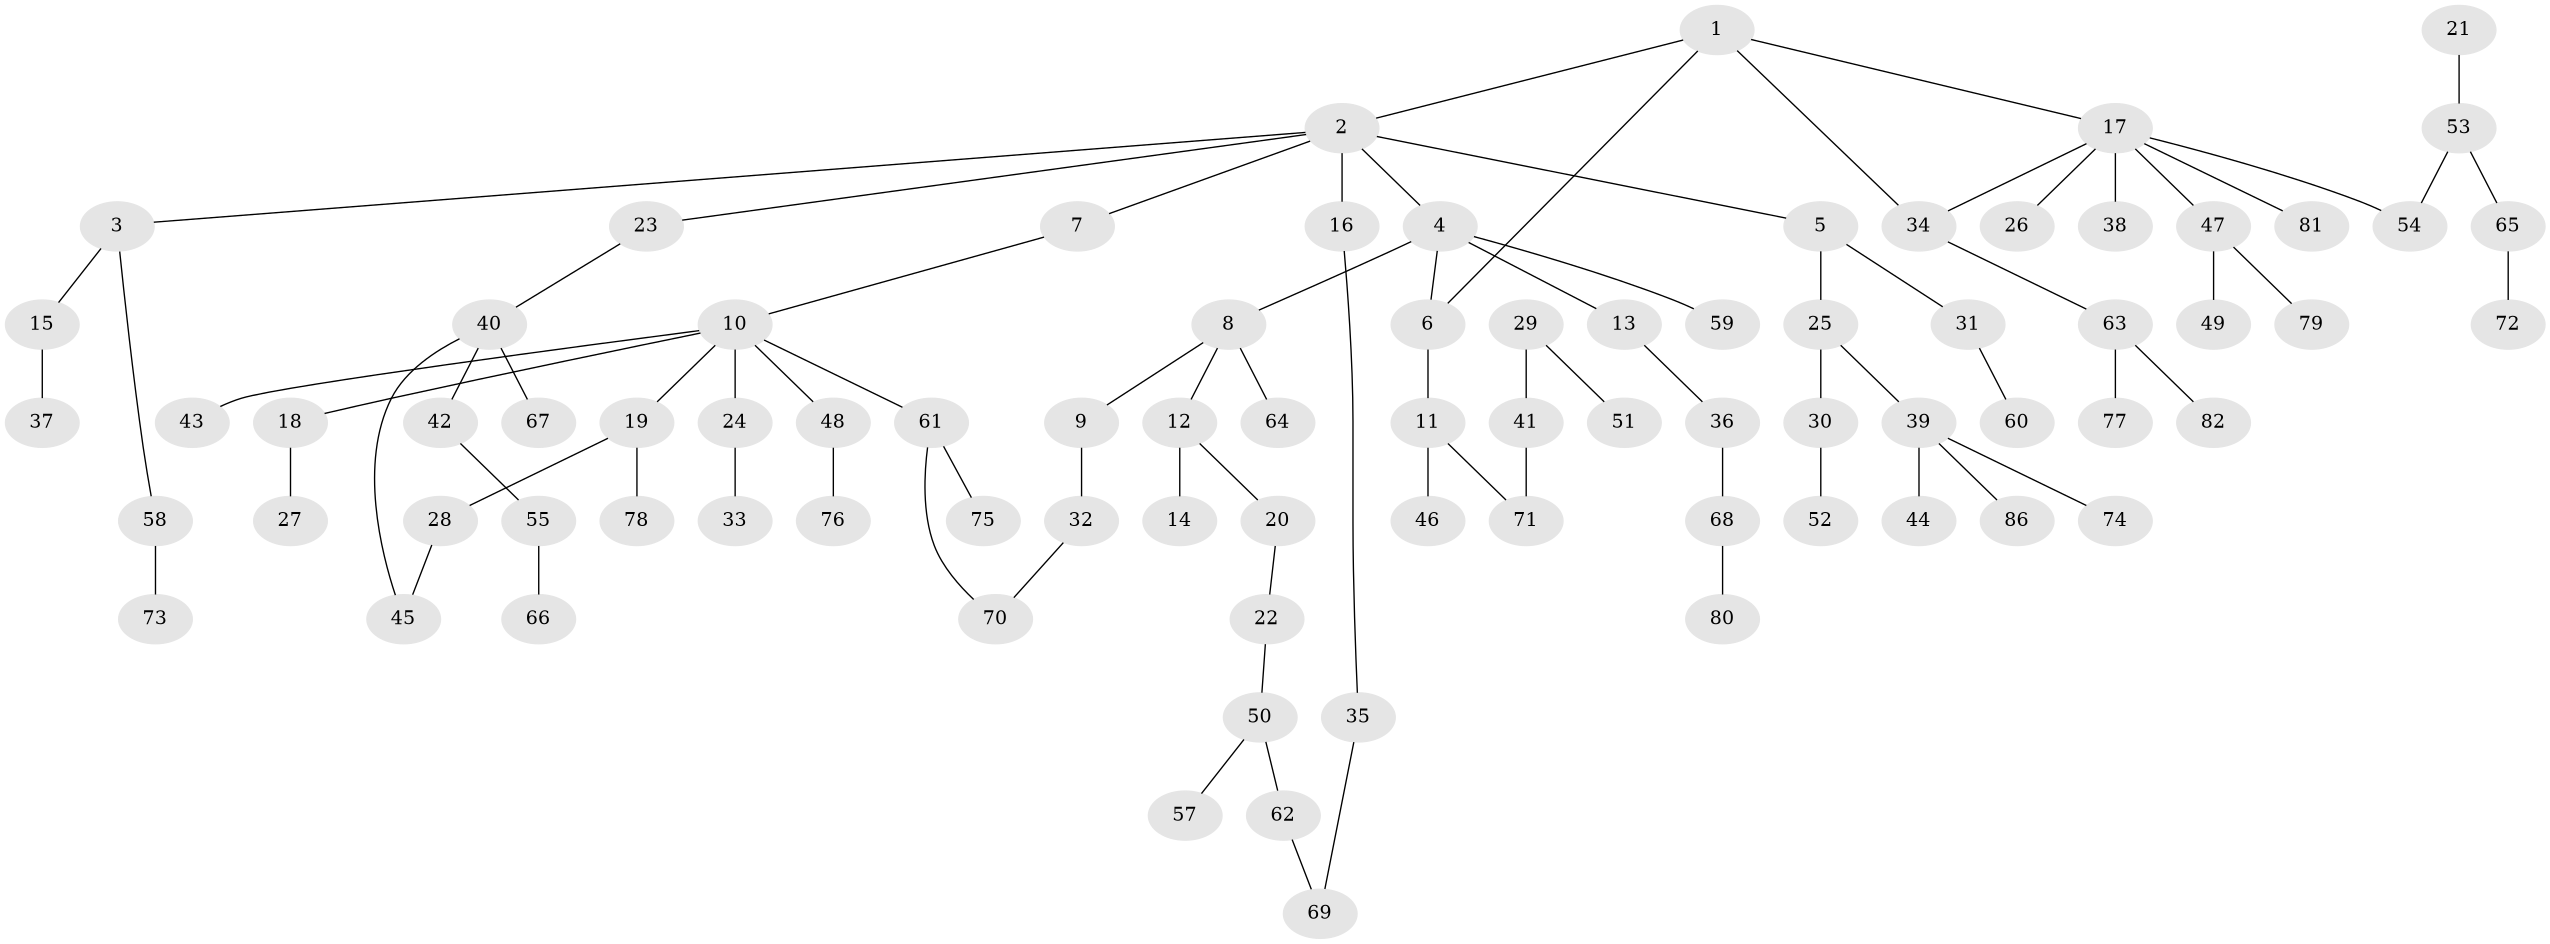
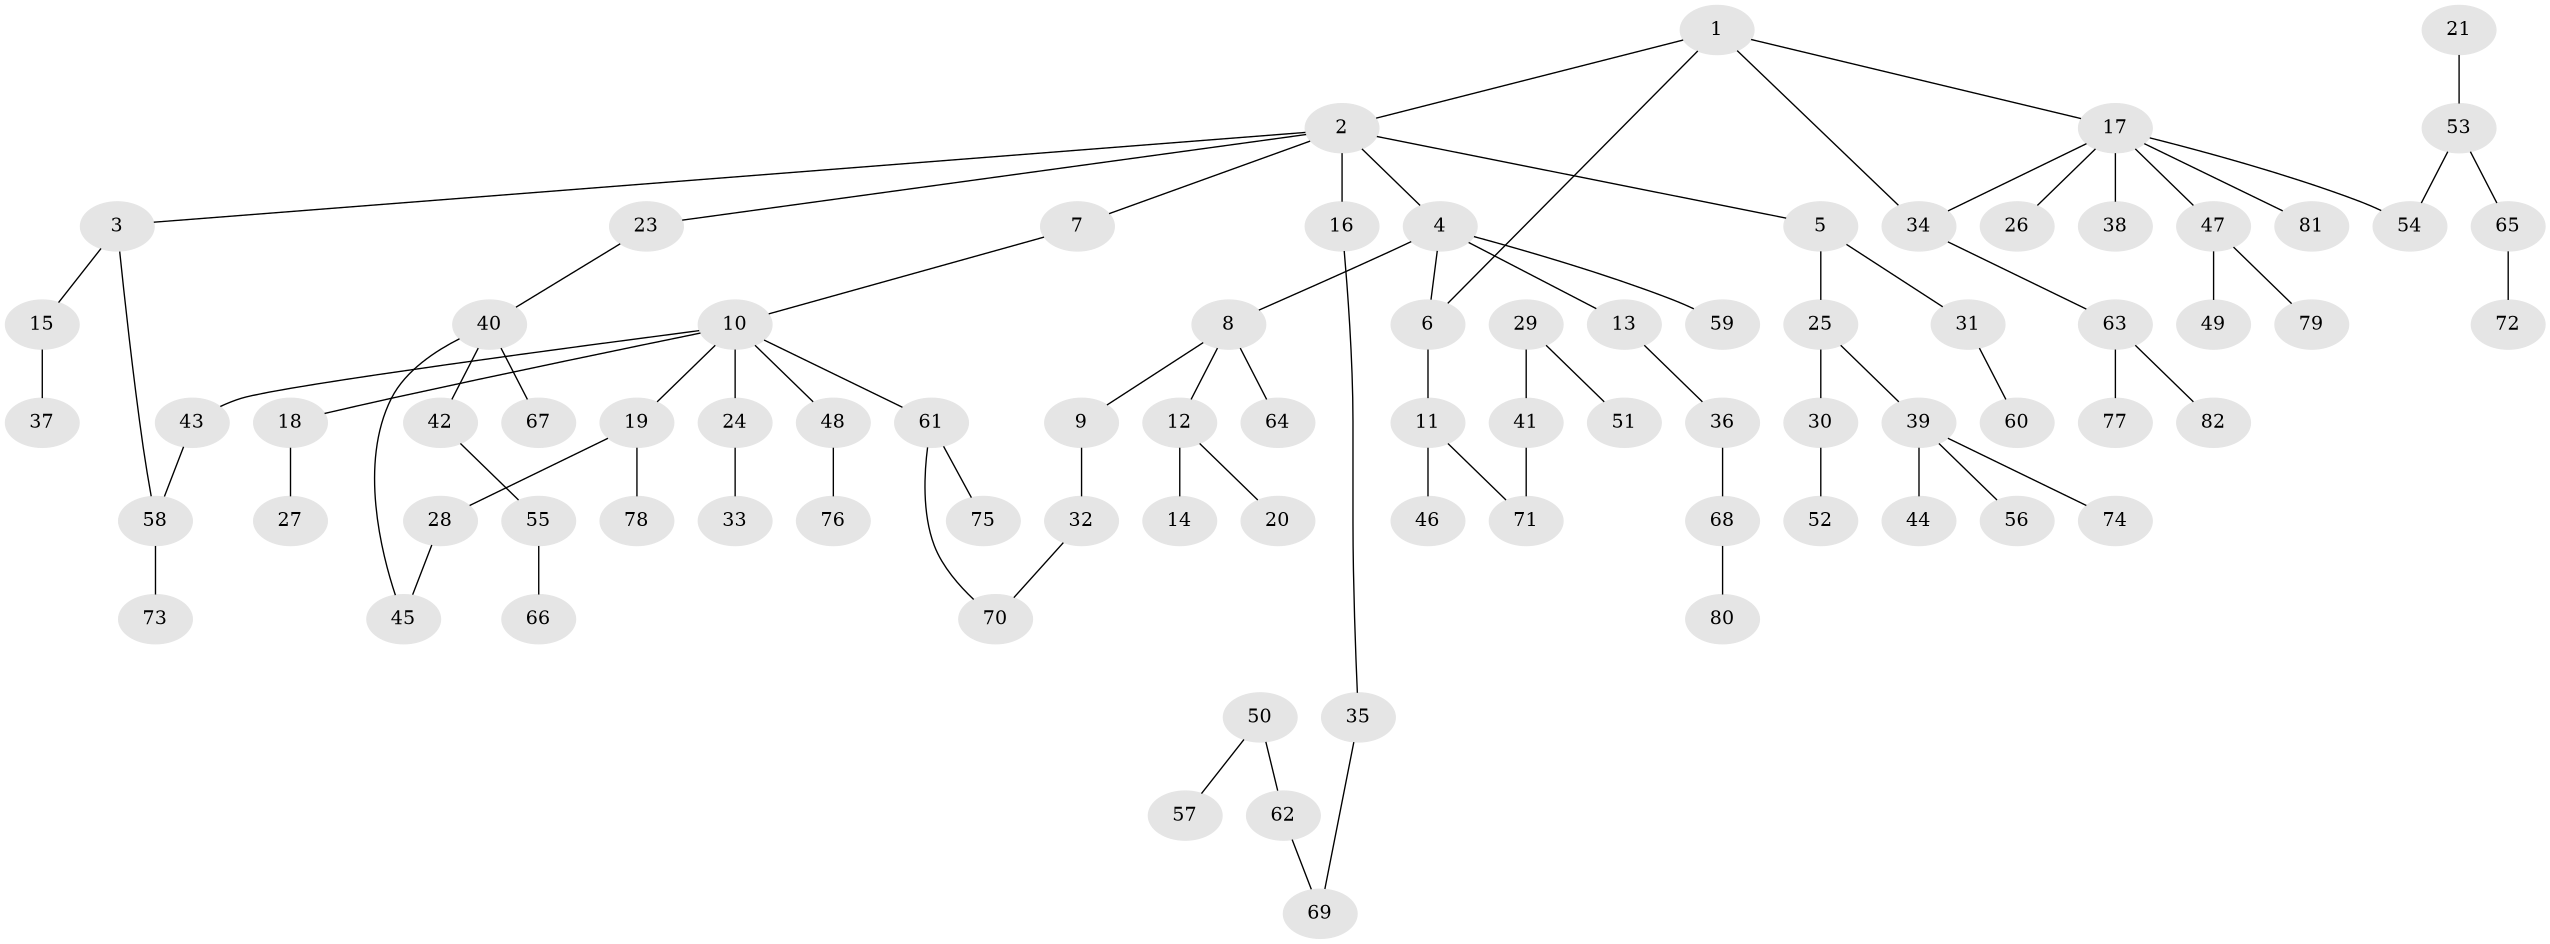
edge "43" -- "58": added
node "86": label "86" -> "56"
node "22": removed
